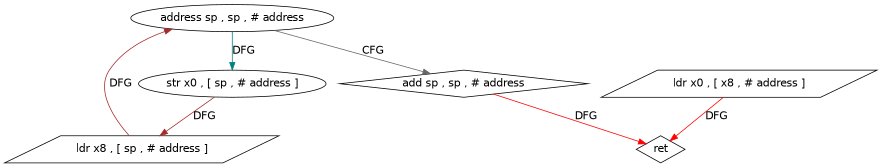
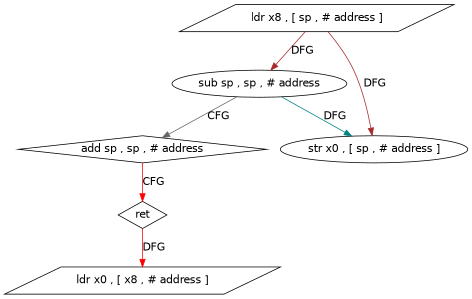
node "address sp , sp , # address": label "address sp , sp , # address" -> "sub sp , sp , # address"
edge "str x0 , [ sp , # address ]" -> "ldr x8 , [ sp , # address ]": reversed
edge "add sp , sp , # address" -> "ret": label "DFG" -> "CFG"
edge "ldr x0 , [ x8 , # address ]" -> "ret": reversed
